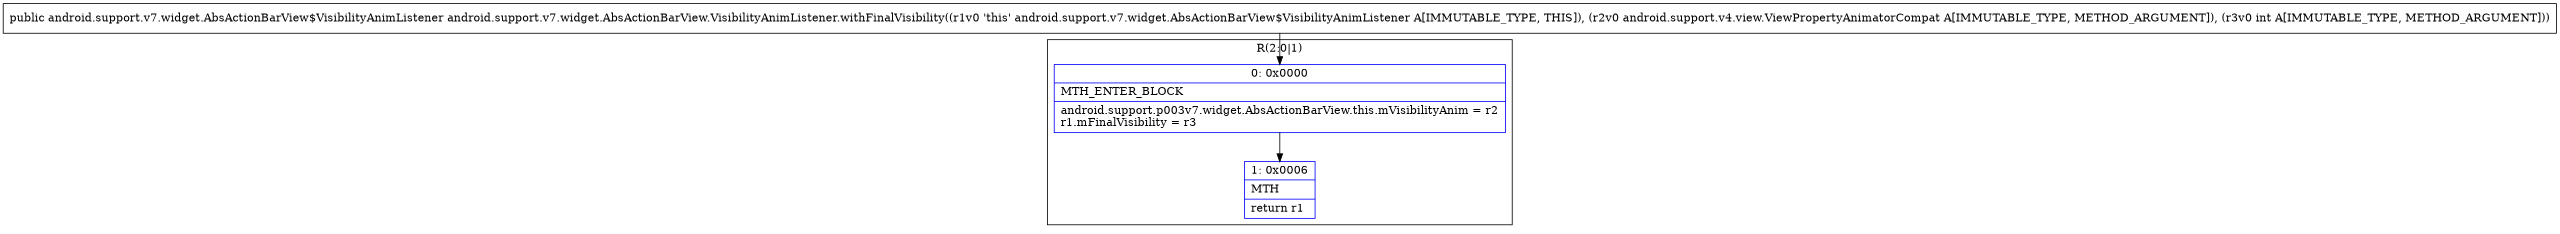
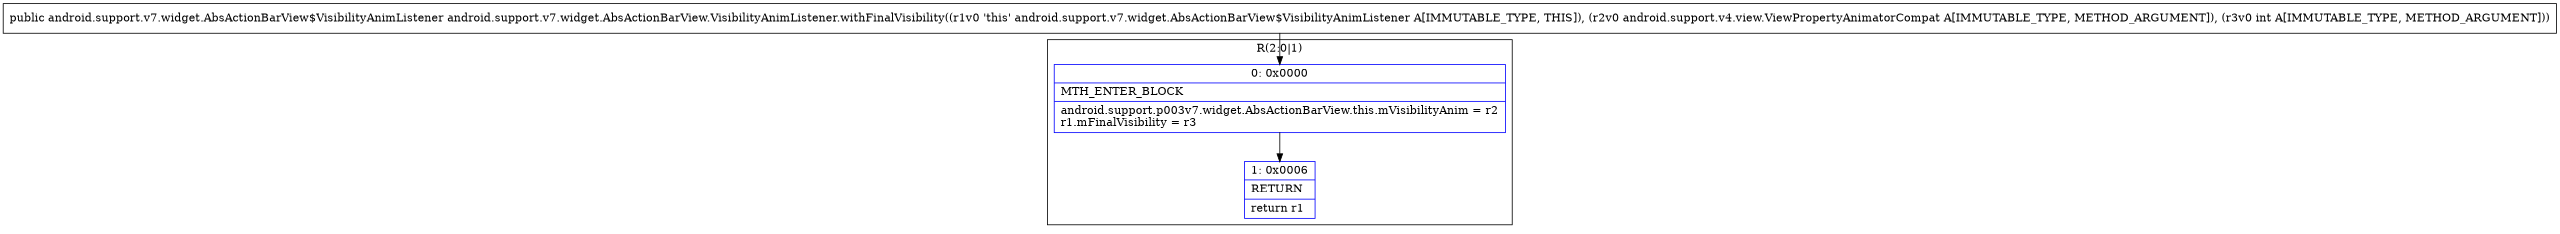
node "1: 0x0006": text "MTH" -> "RETURN"
